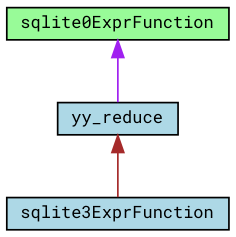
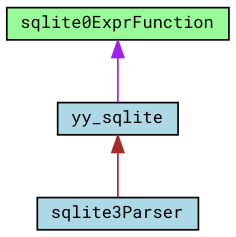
node "yy_reduce": label "yy_reduce" -> "yy_sqlite"
node "sqlite3ExprFunction": label "sqlite3ExprFunction" -> "sqlite3Parser"
